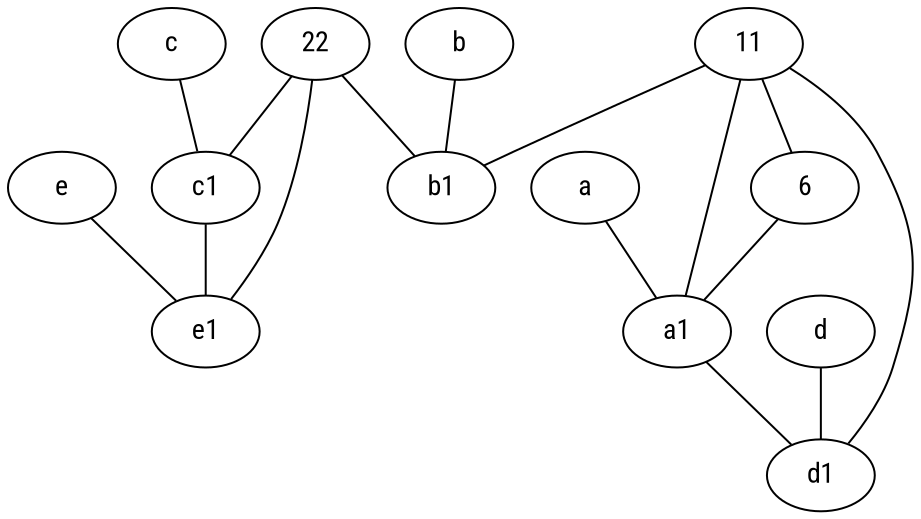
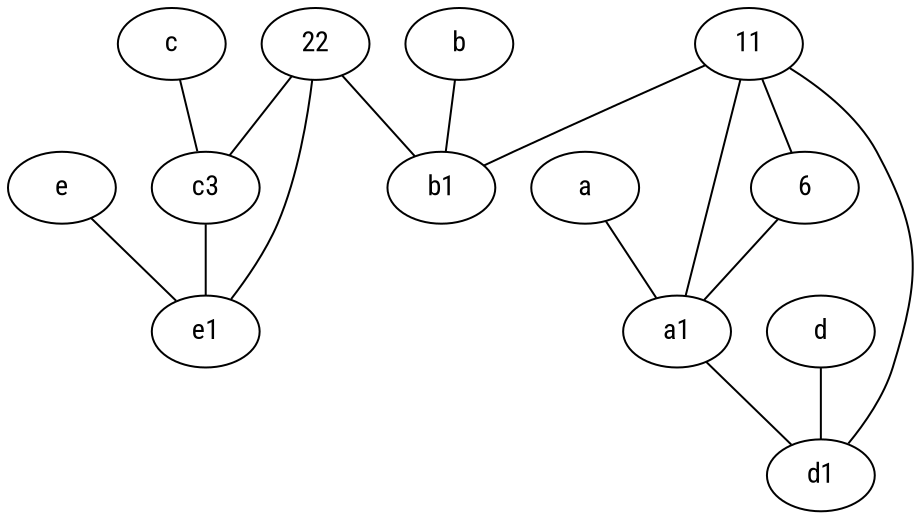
node "c1": label "c1" -> "c3"
